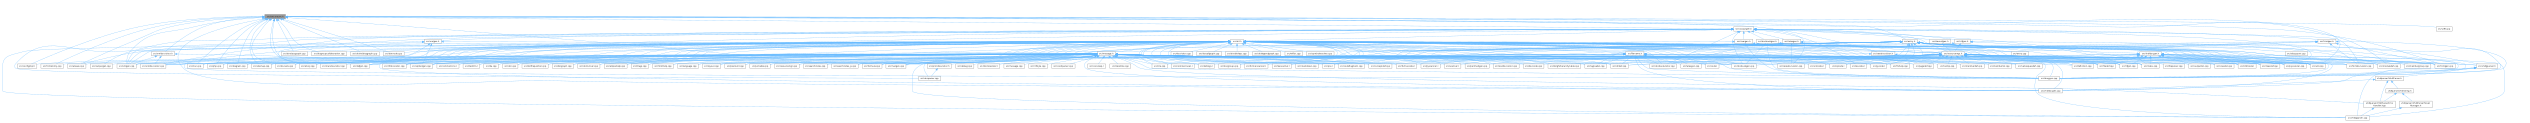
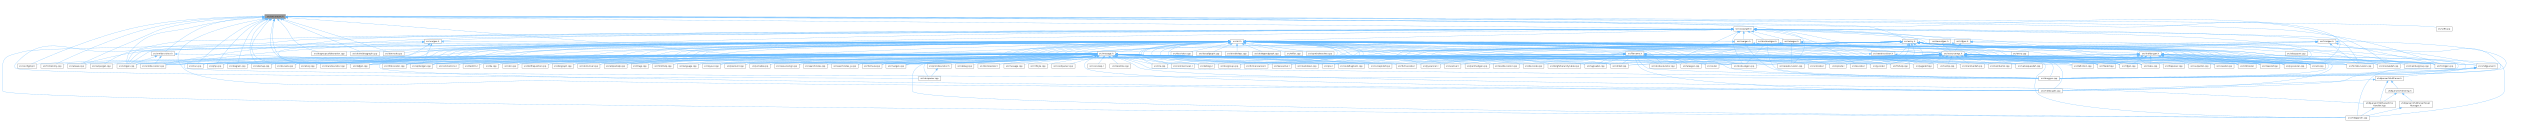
node "src/dotclassgraph.cpp": removed
